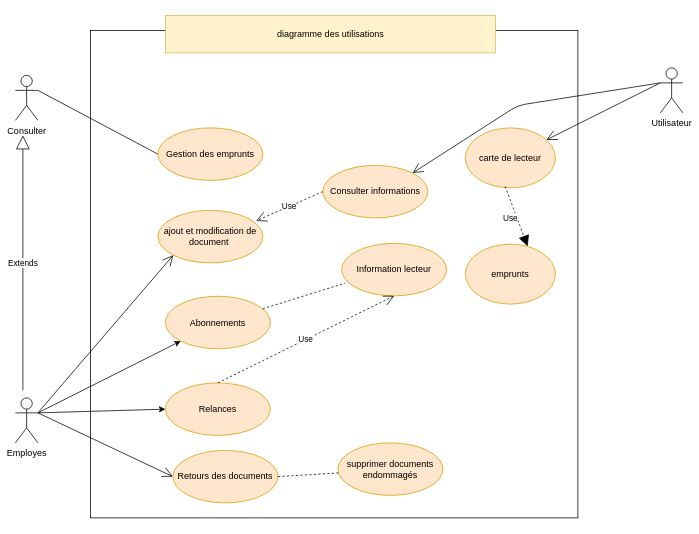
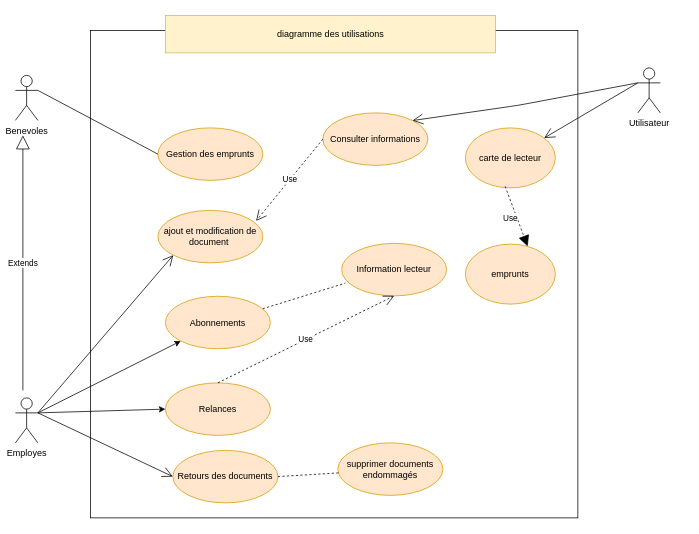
node "Utilisateur": moved (672, 90) -> (649, 90)
node "Consulter": label "Consulter" -> "Benevoles"
node "Consulter informations": moved (375, 192) -> (375, 139)
